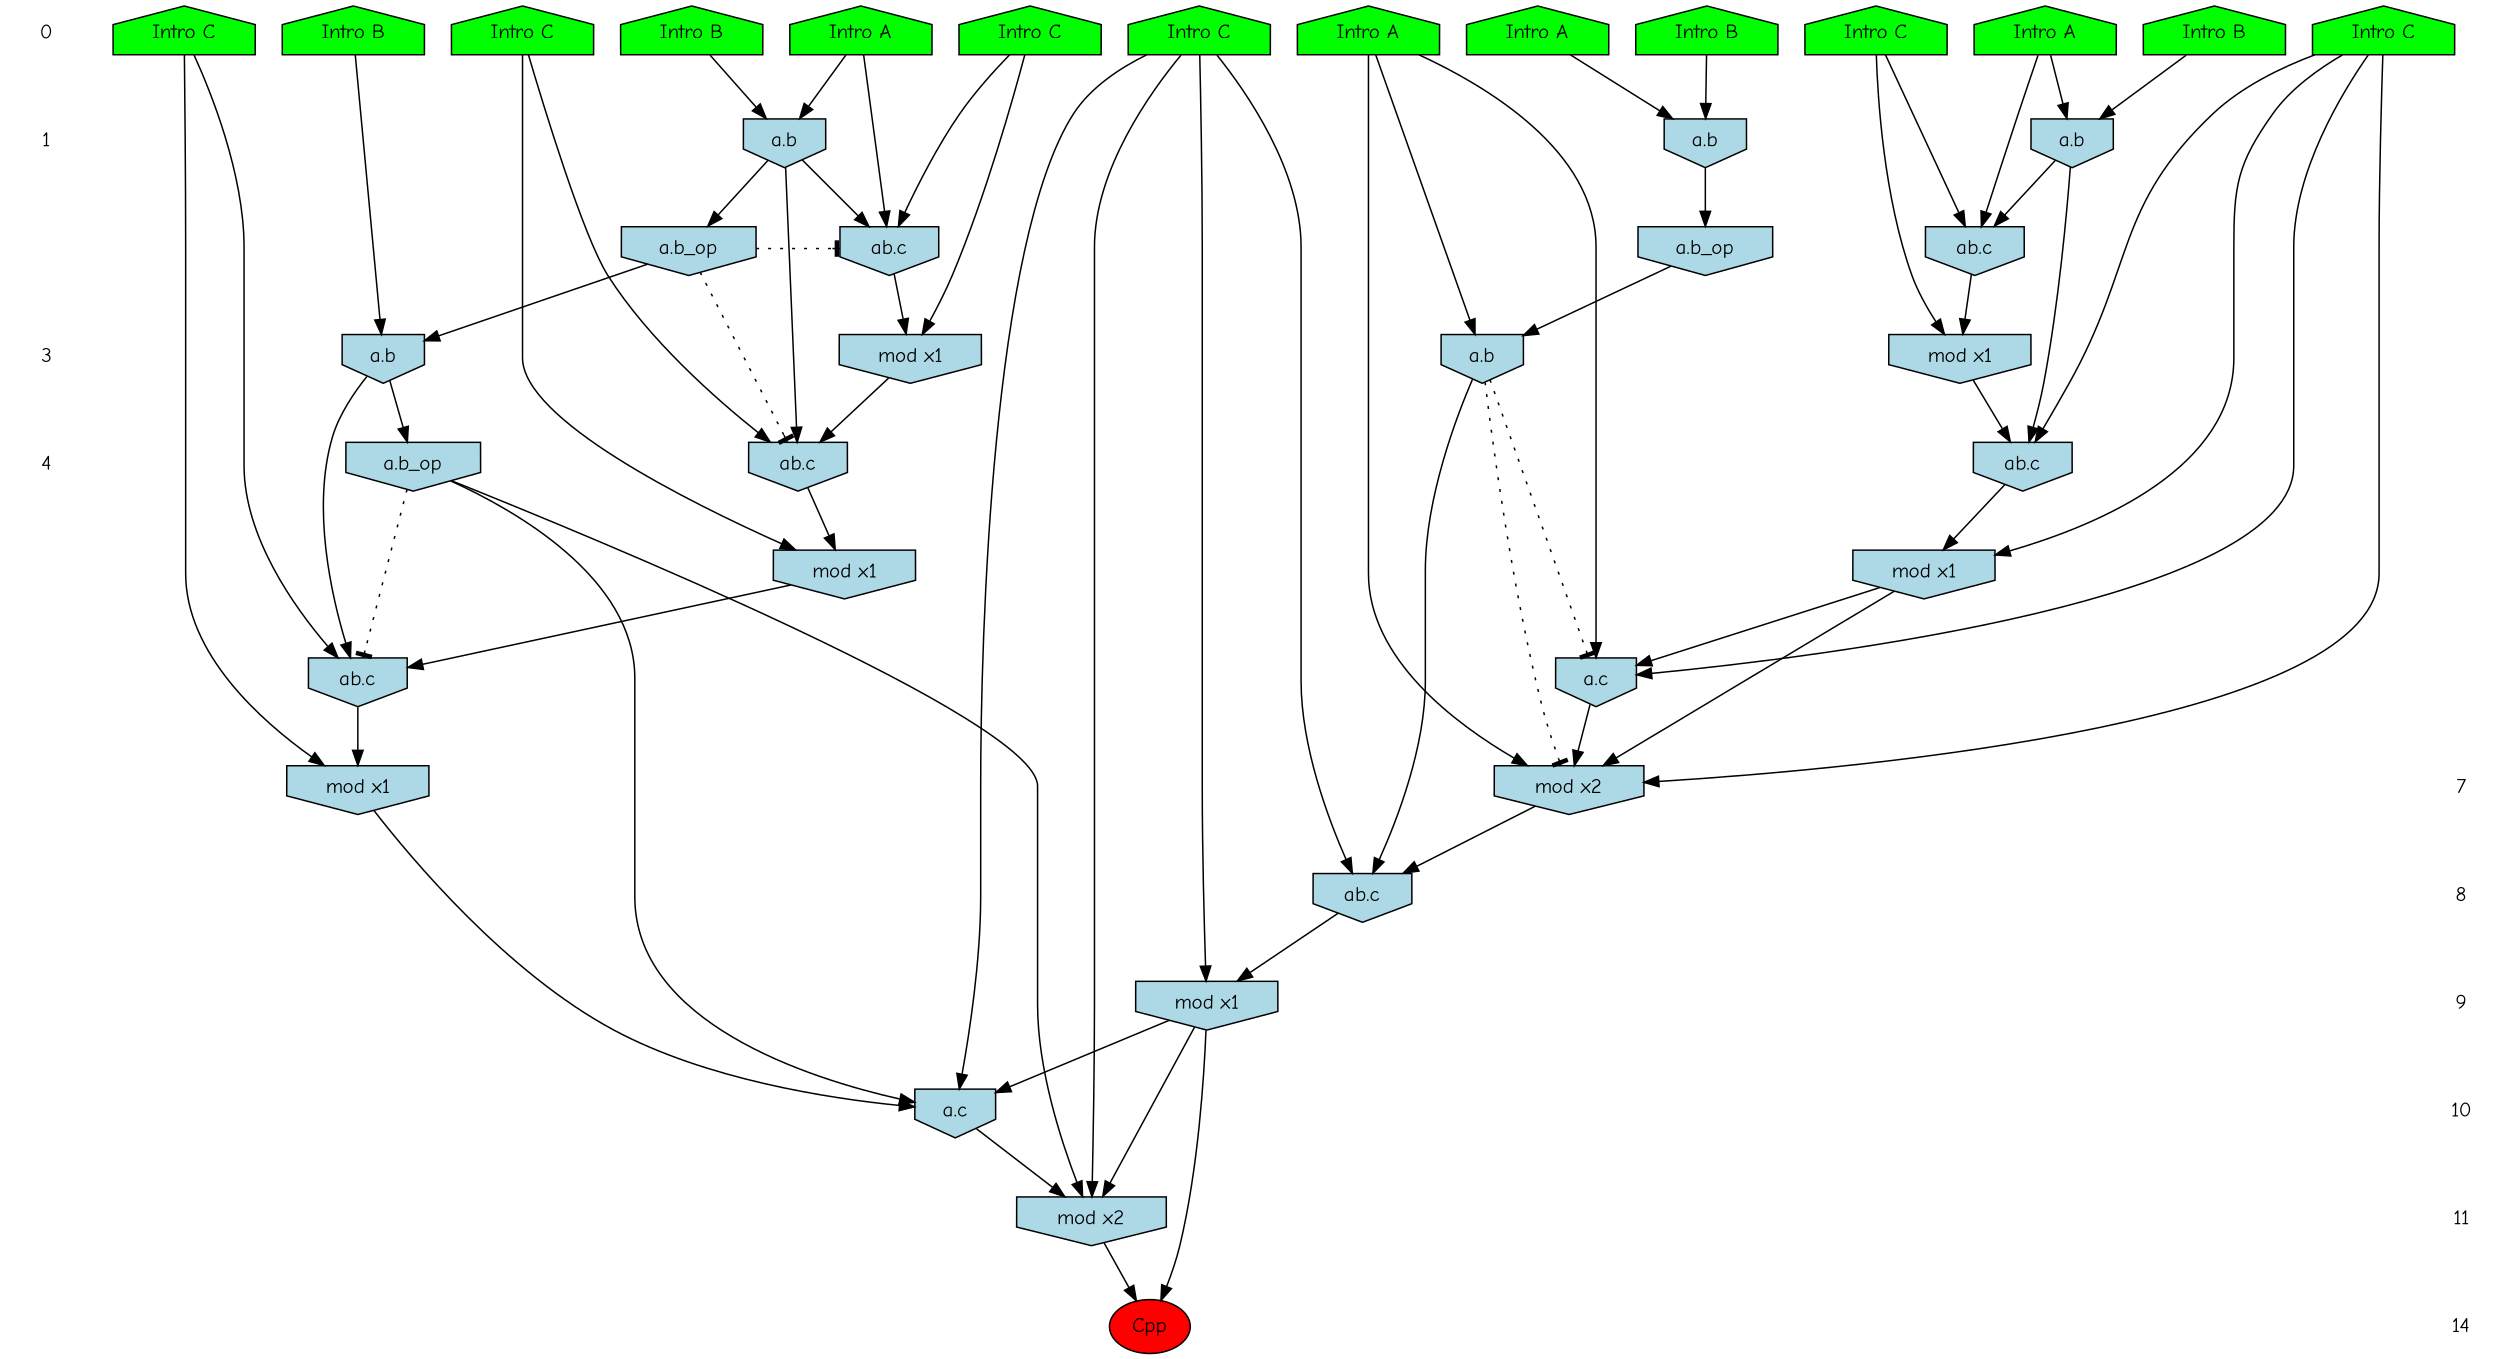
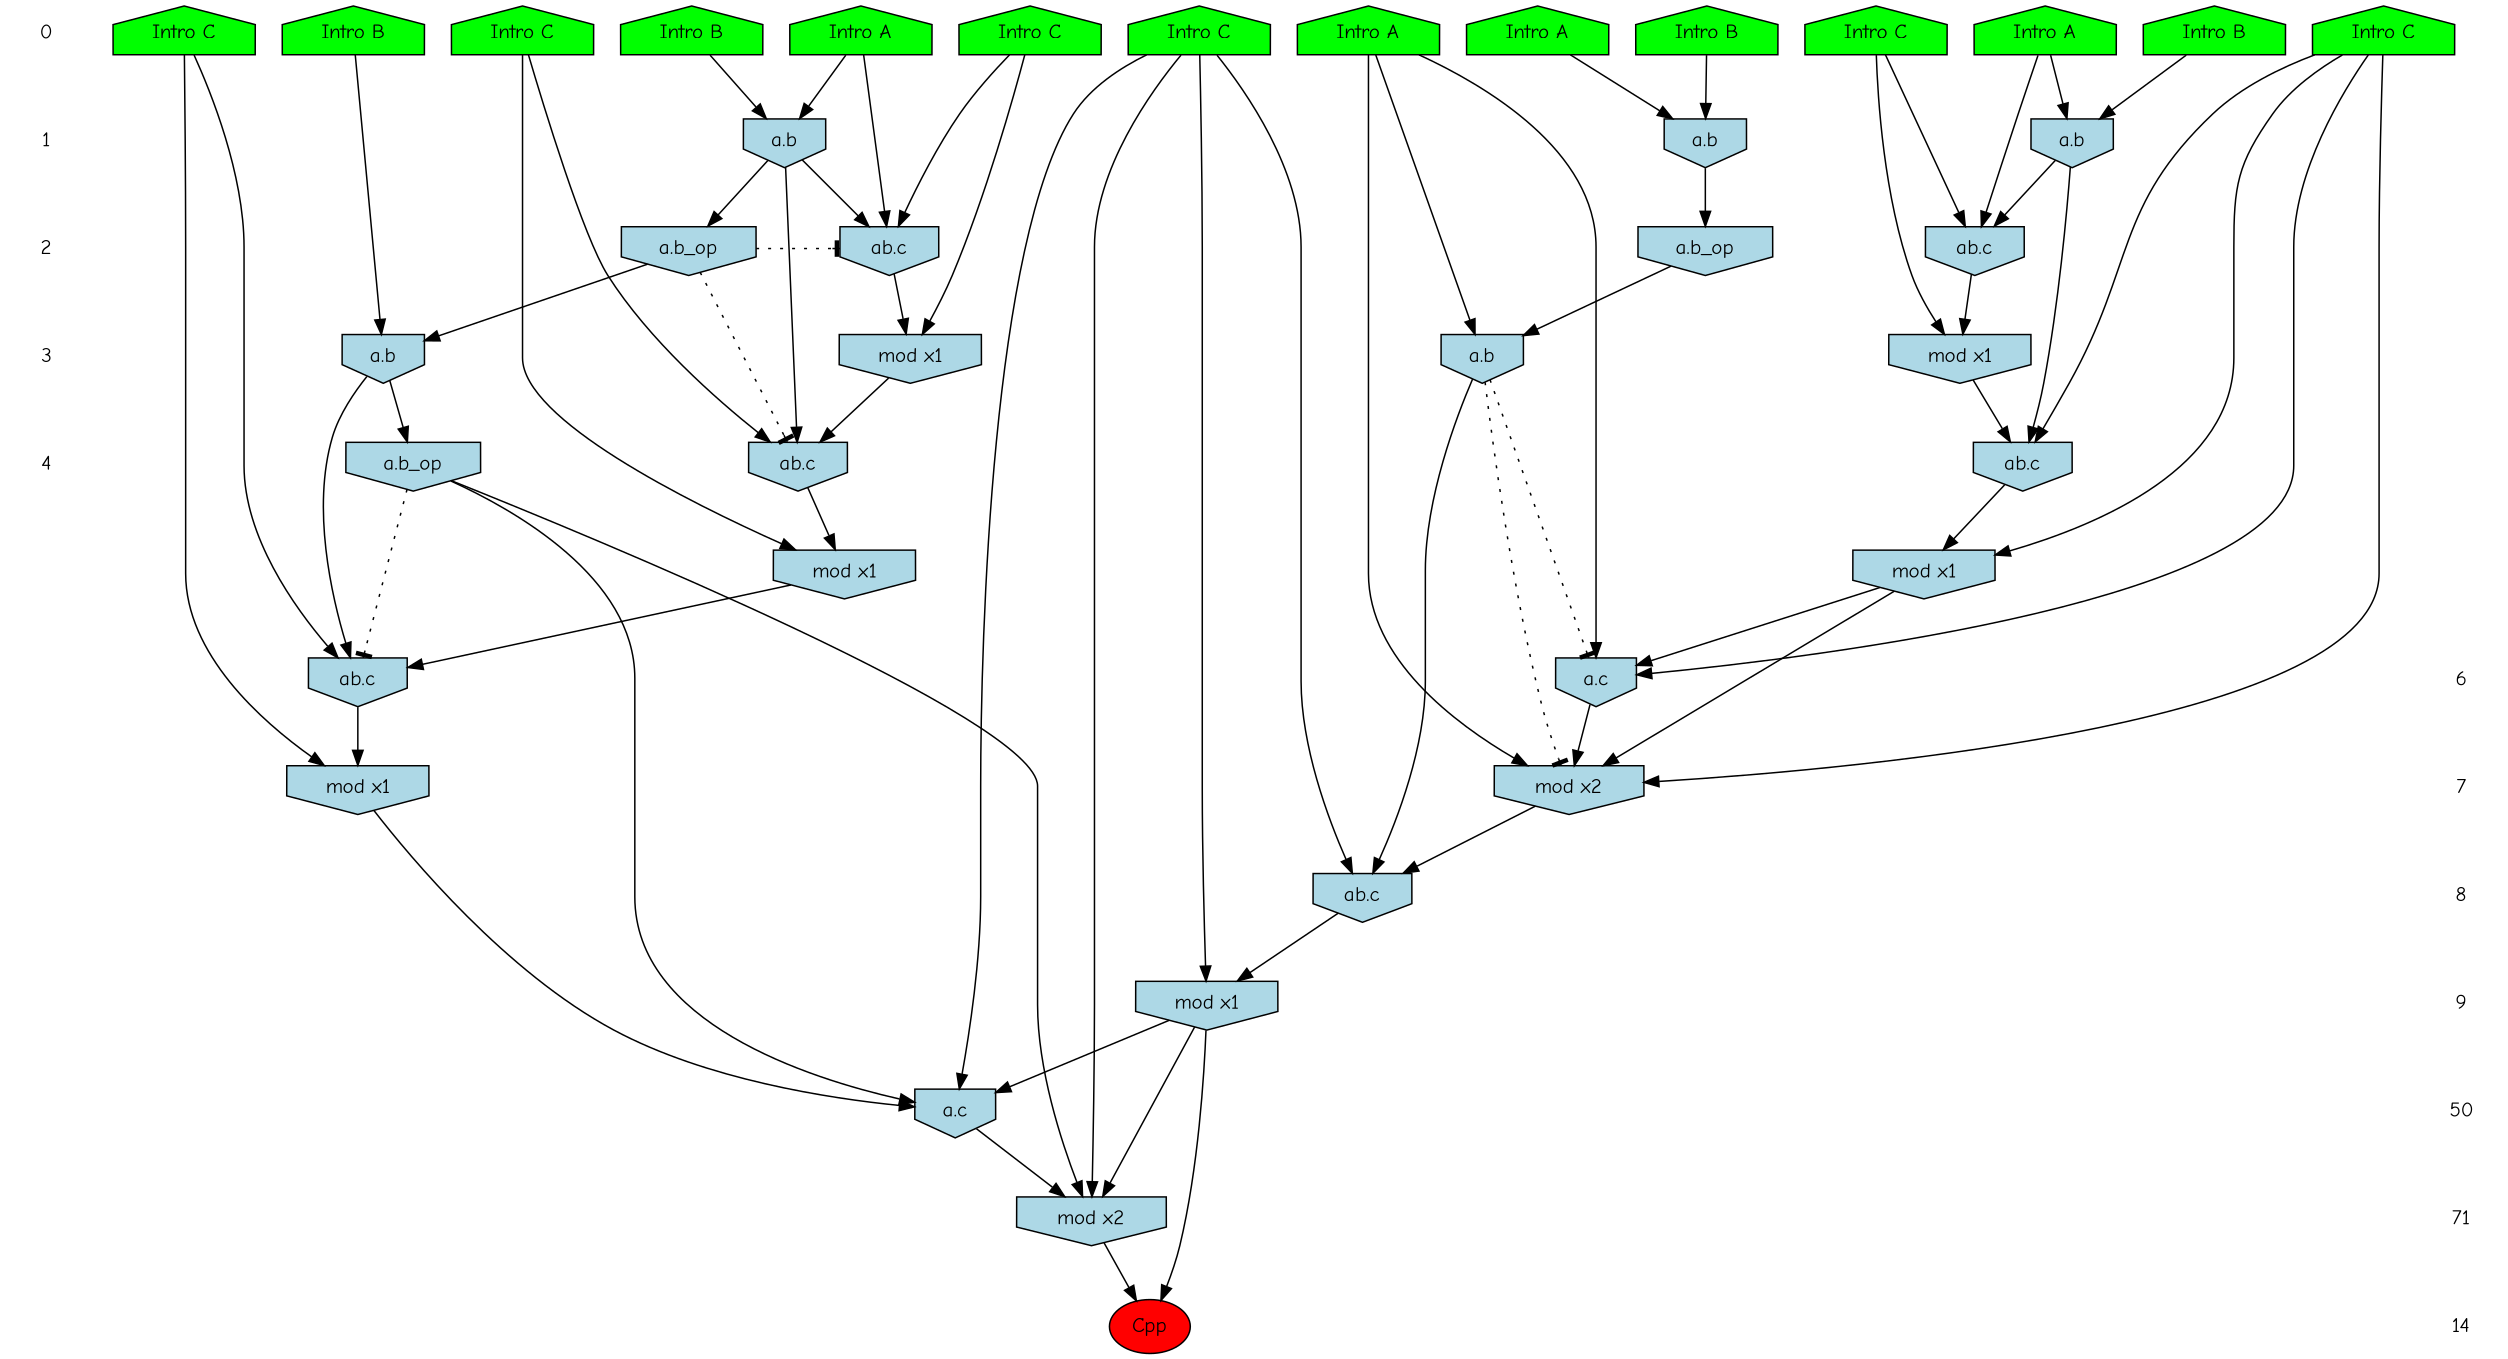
node "2": added
node "6": added
node "10": label "10" -> "50"
node "11": label "11" -> "71"
